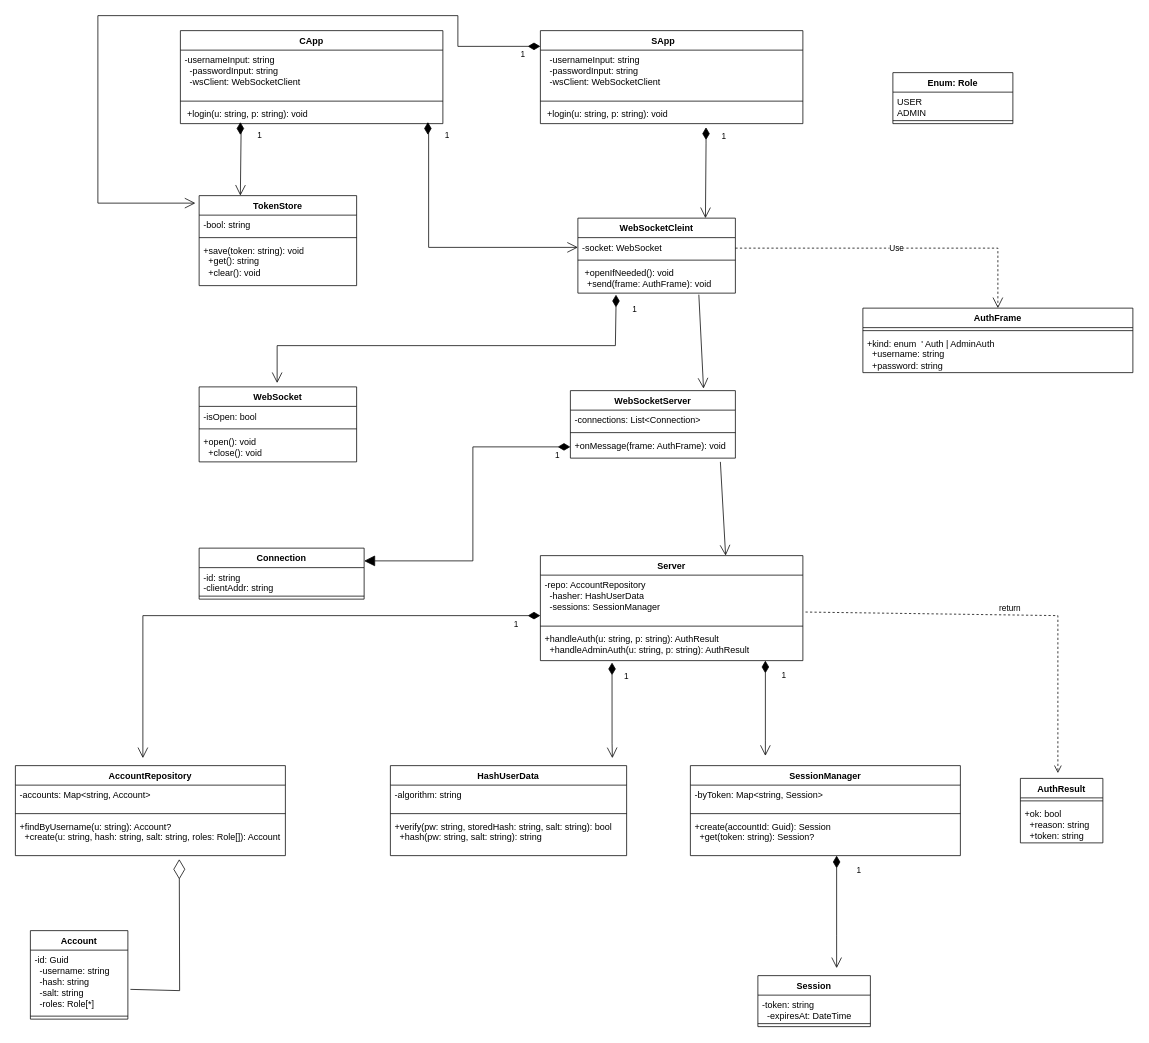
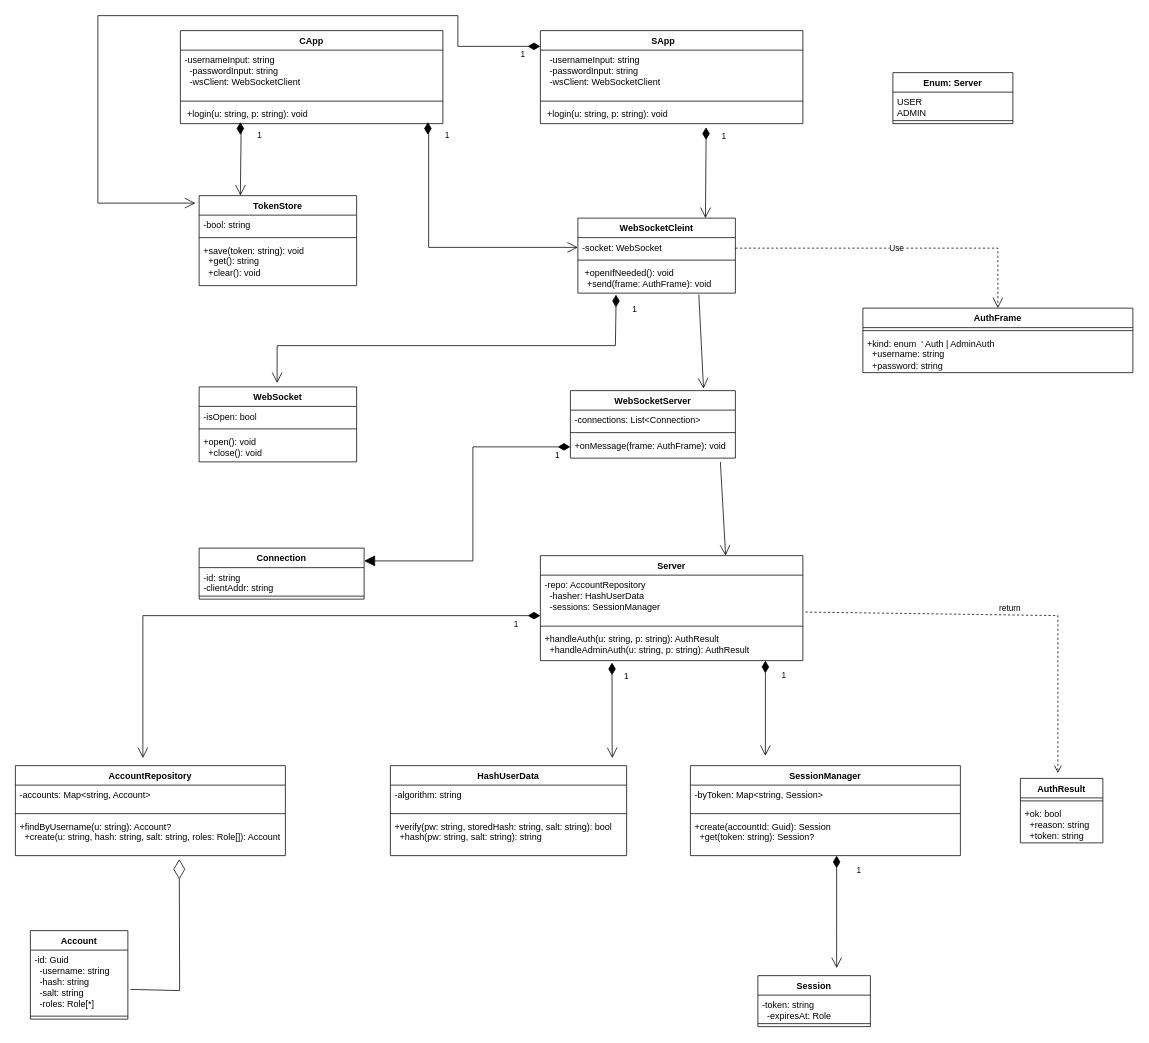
node "Enum: Role": label "Enum: Role" -> "Enum: Server"
node "-token: string -expiresAt: DateTime": label "-token: string -expiresAt: DateTime" -> "-token: string -expiresAt: Role"
